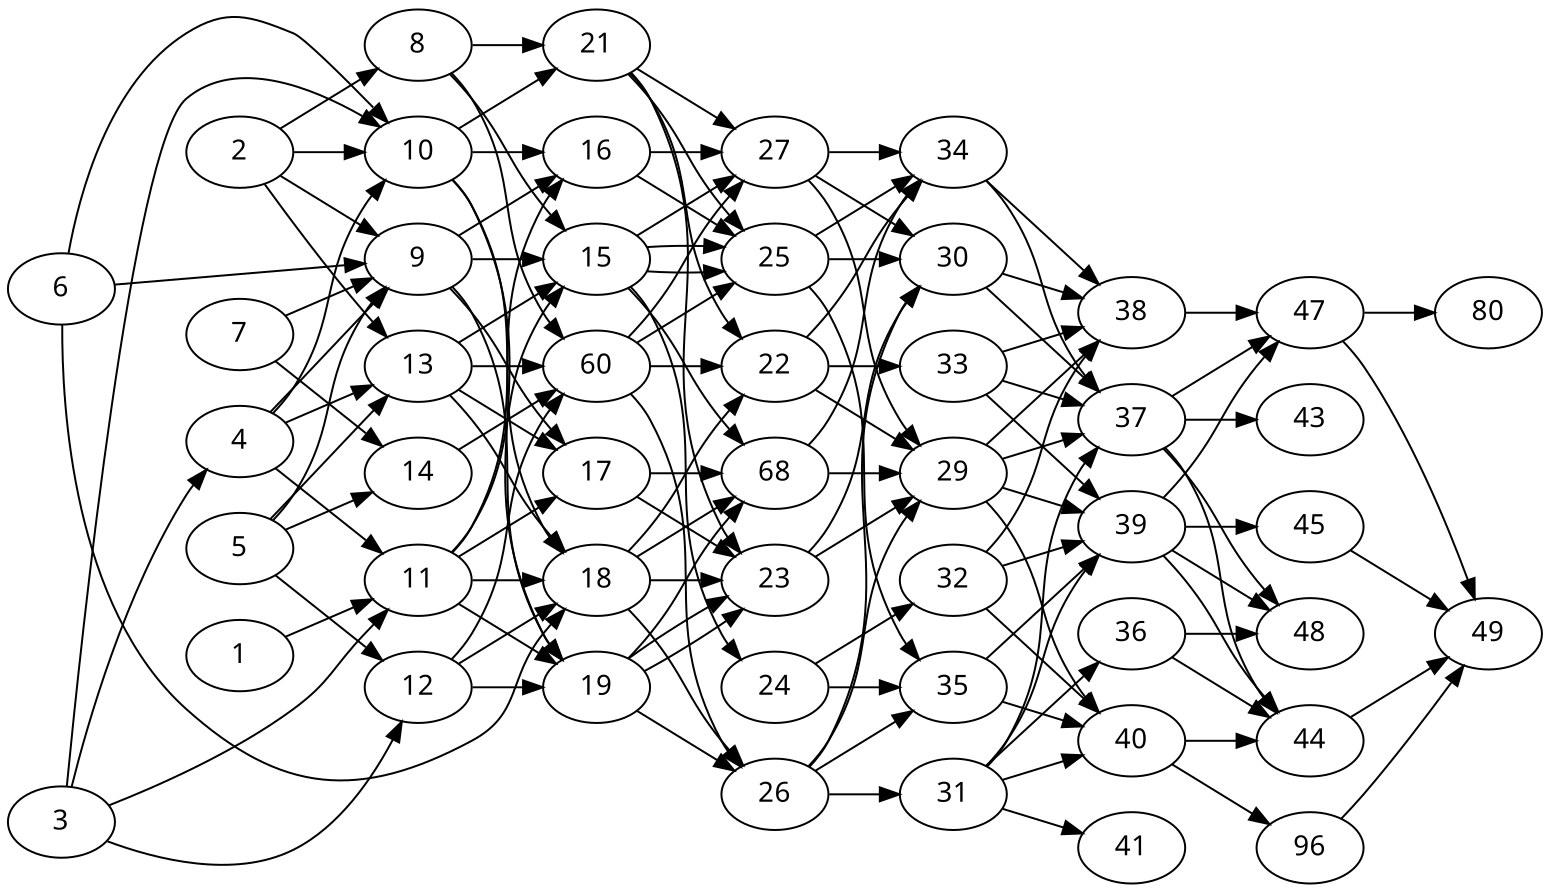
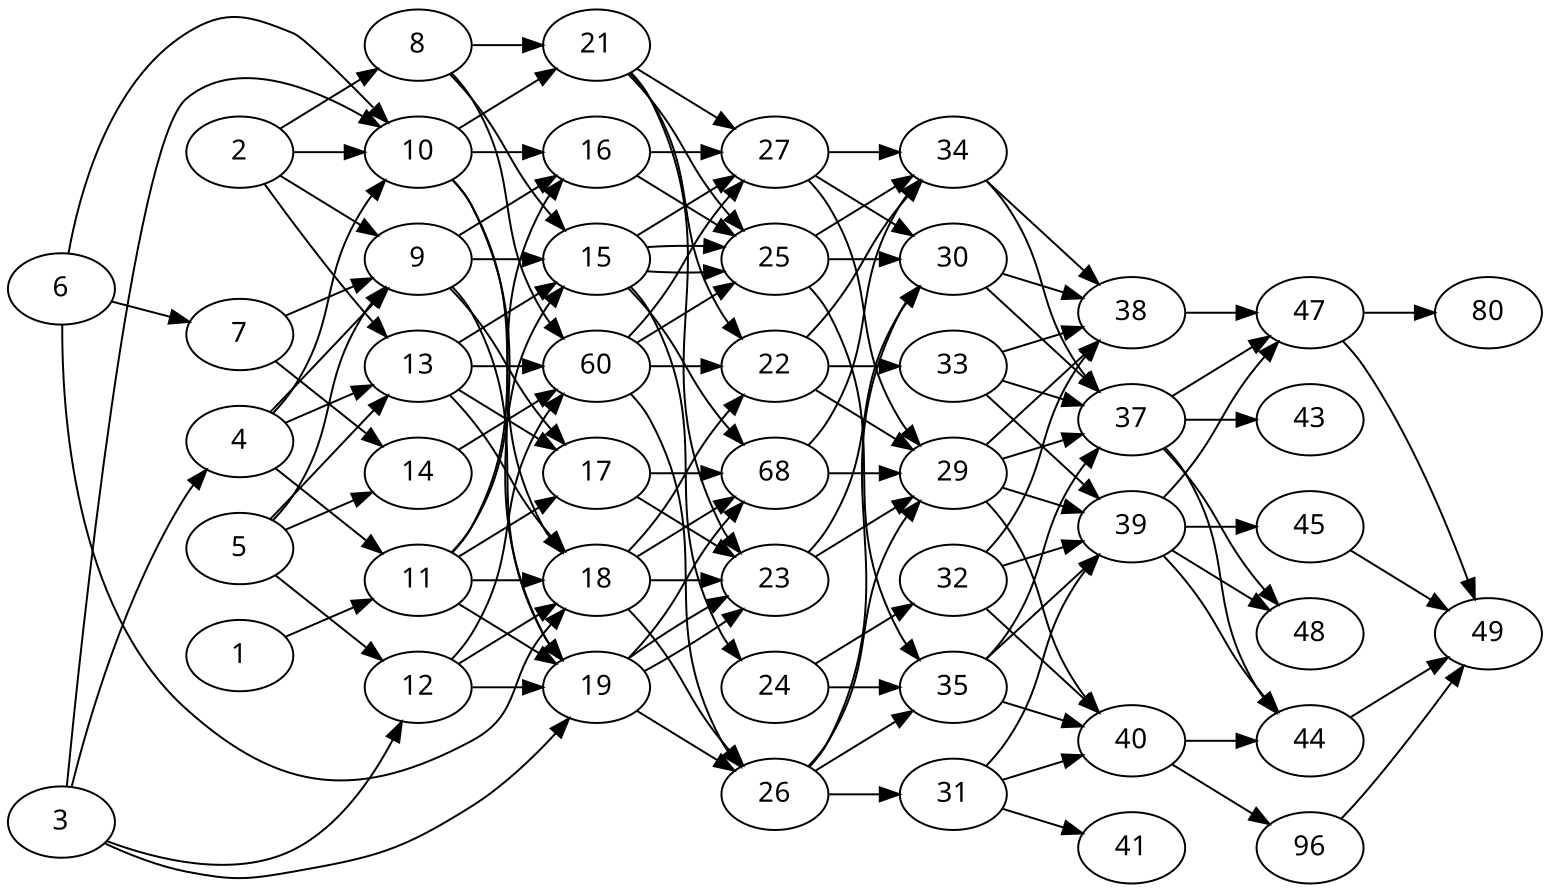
edge "6" -> "9": now "6" -> "7"
edge "31" -> "37": now "35" -> "37"
node "36": removed
edge "3" -> "11": now "3" -> "19"
